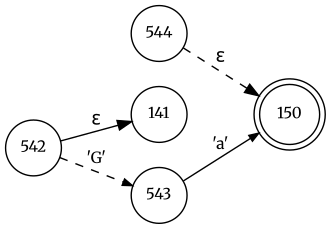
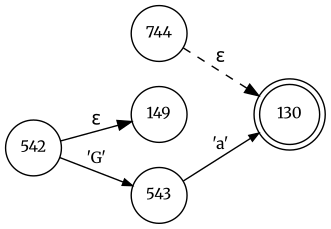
node "544": label "544" -> "744"
node "141": label "141" -> "149"
node "150": label "150" -> "130"
edge "542" -> "543": style dashed -> solid
